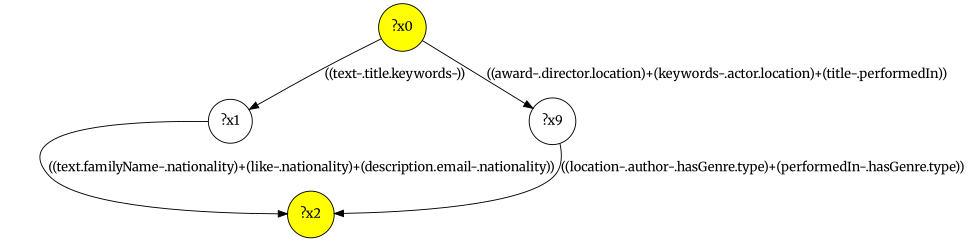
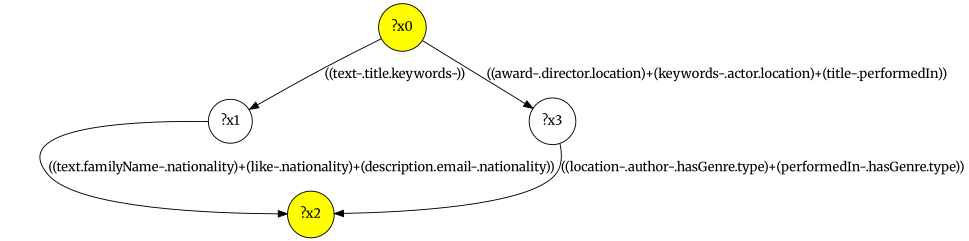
node "?x9": label "?x9" -> "?x3"
